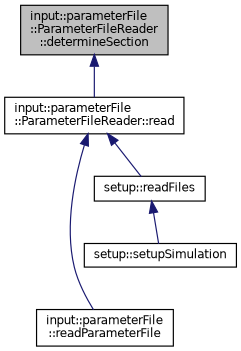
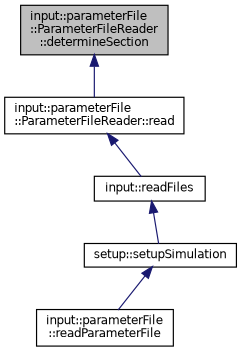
node "setup::readFiles": label "setup::readFiles" -> "input::readFiles"
edge "input::parameterFile ::readParameterFile" -> "input::parameterFile ::ParameterFileReader::read": now "input::parameterFile ::readParameterFile" -> "setup::setupSimulation"
